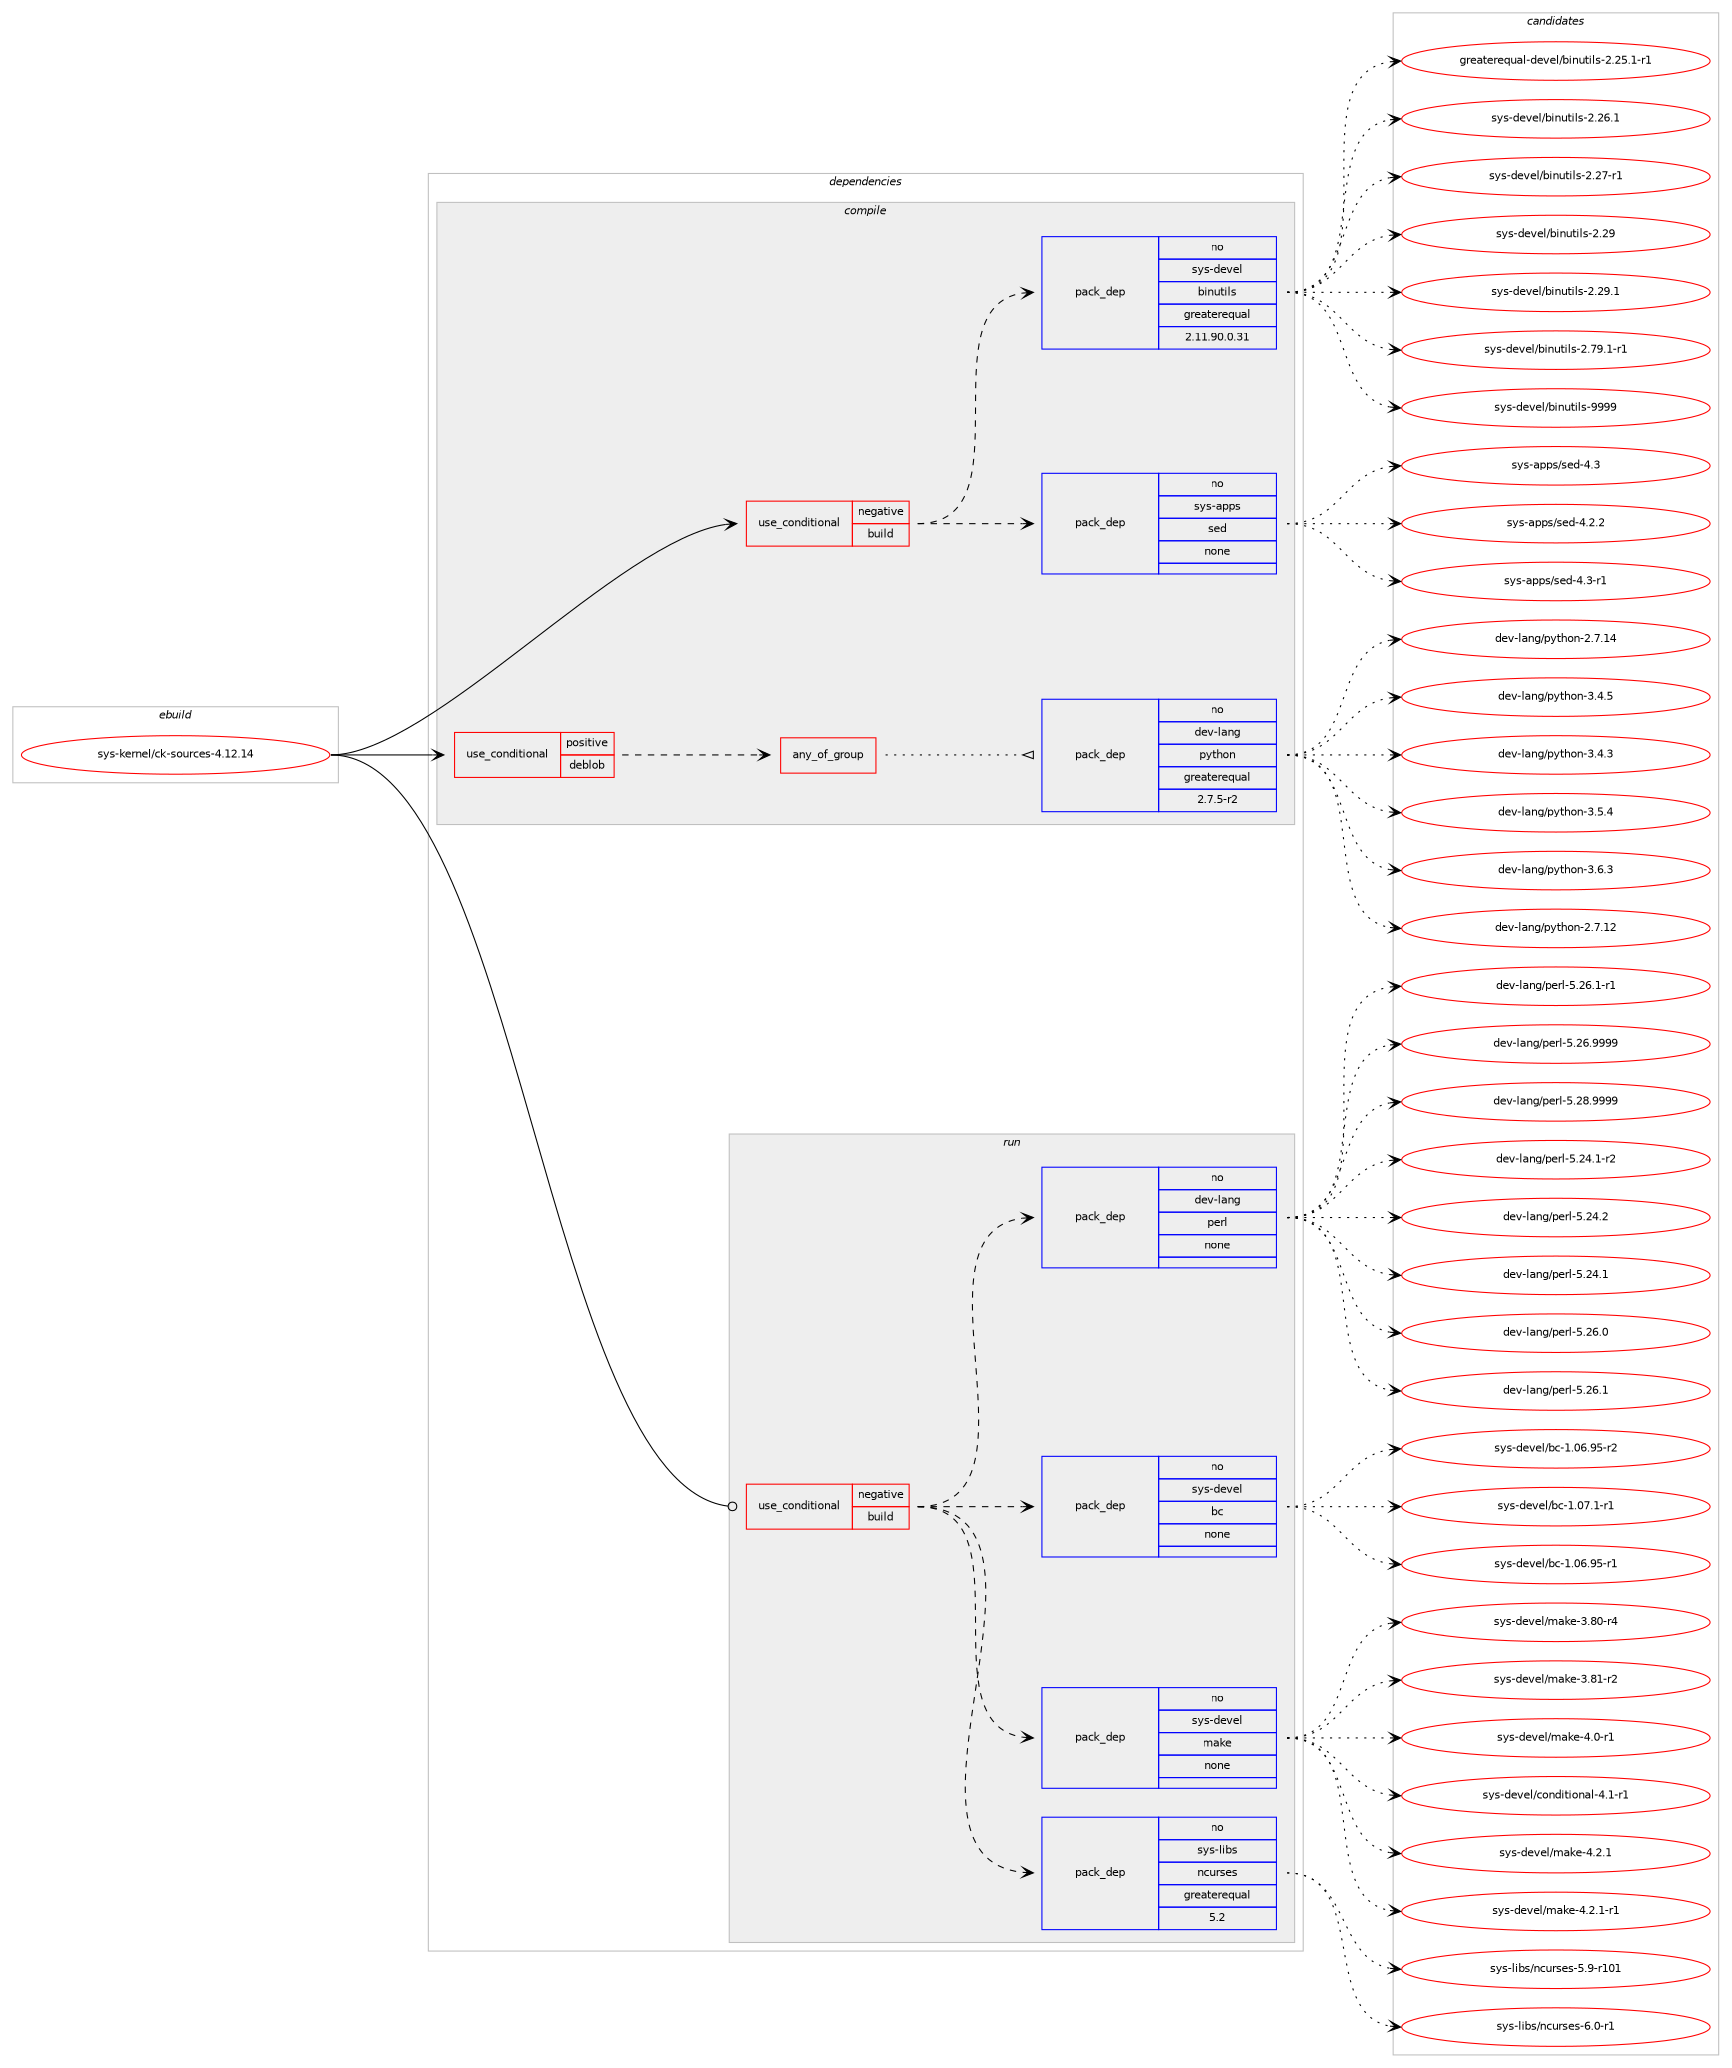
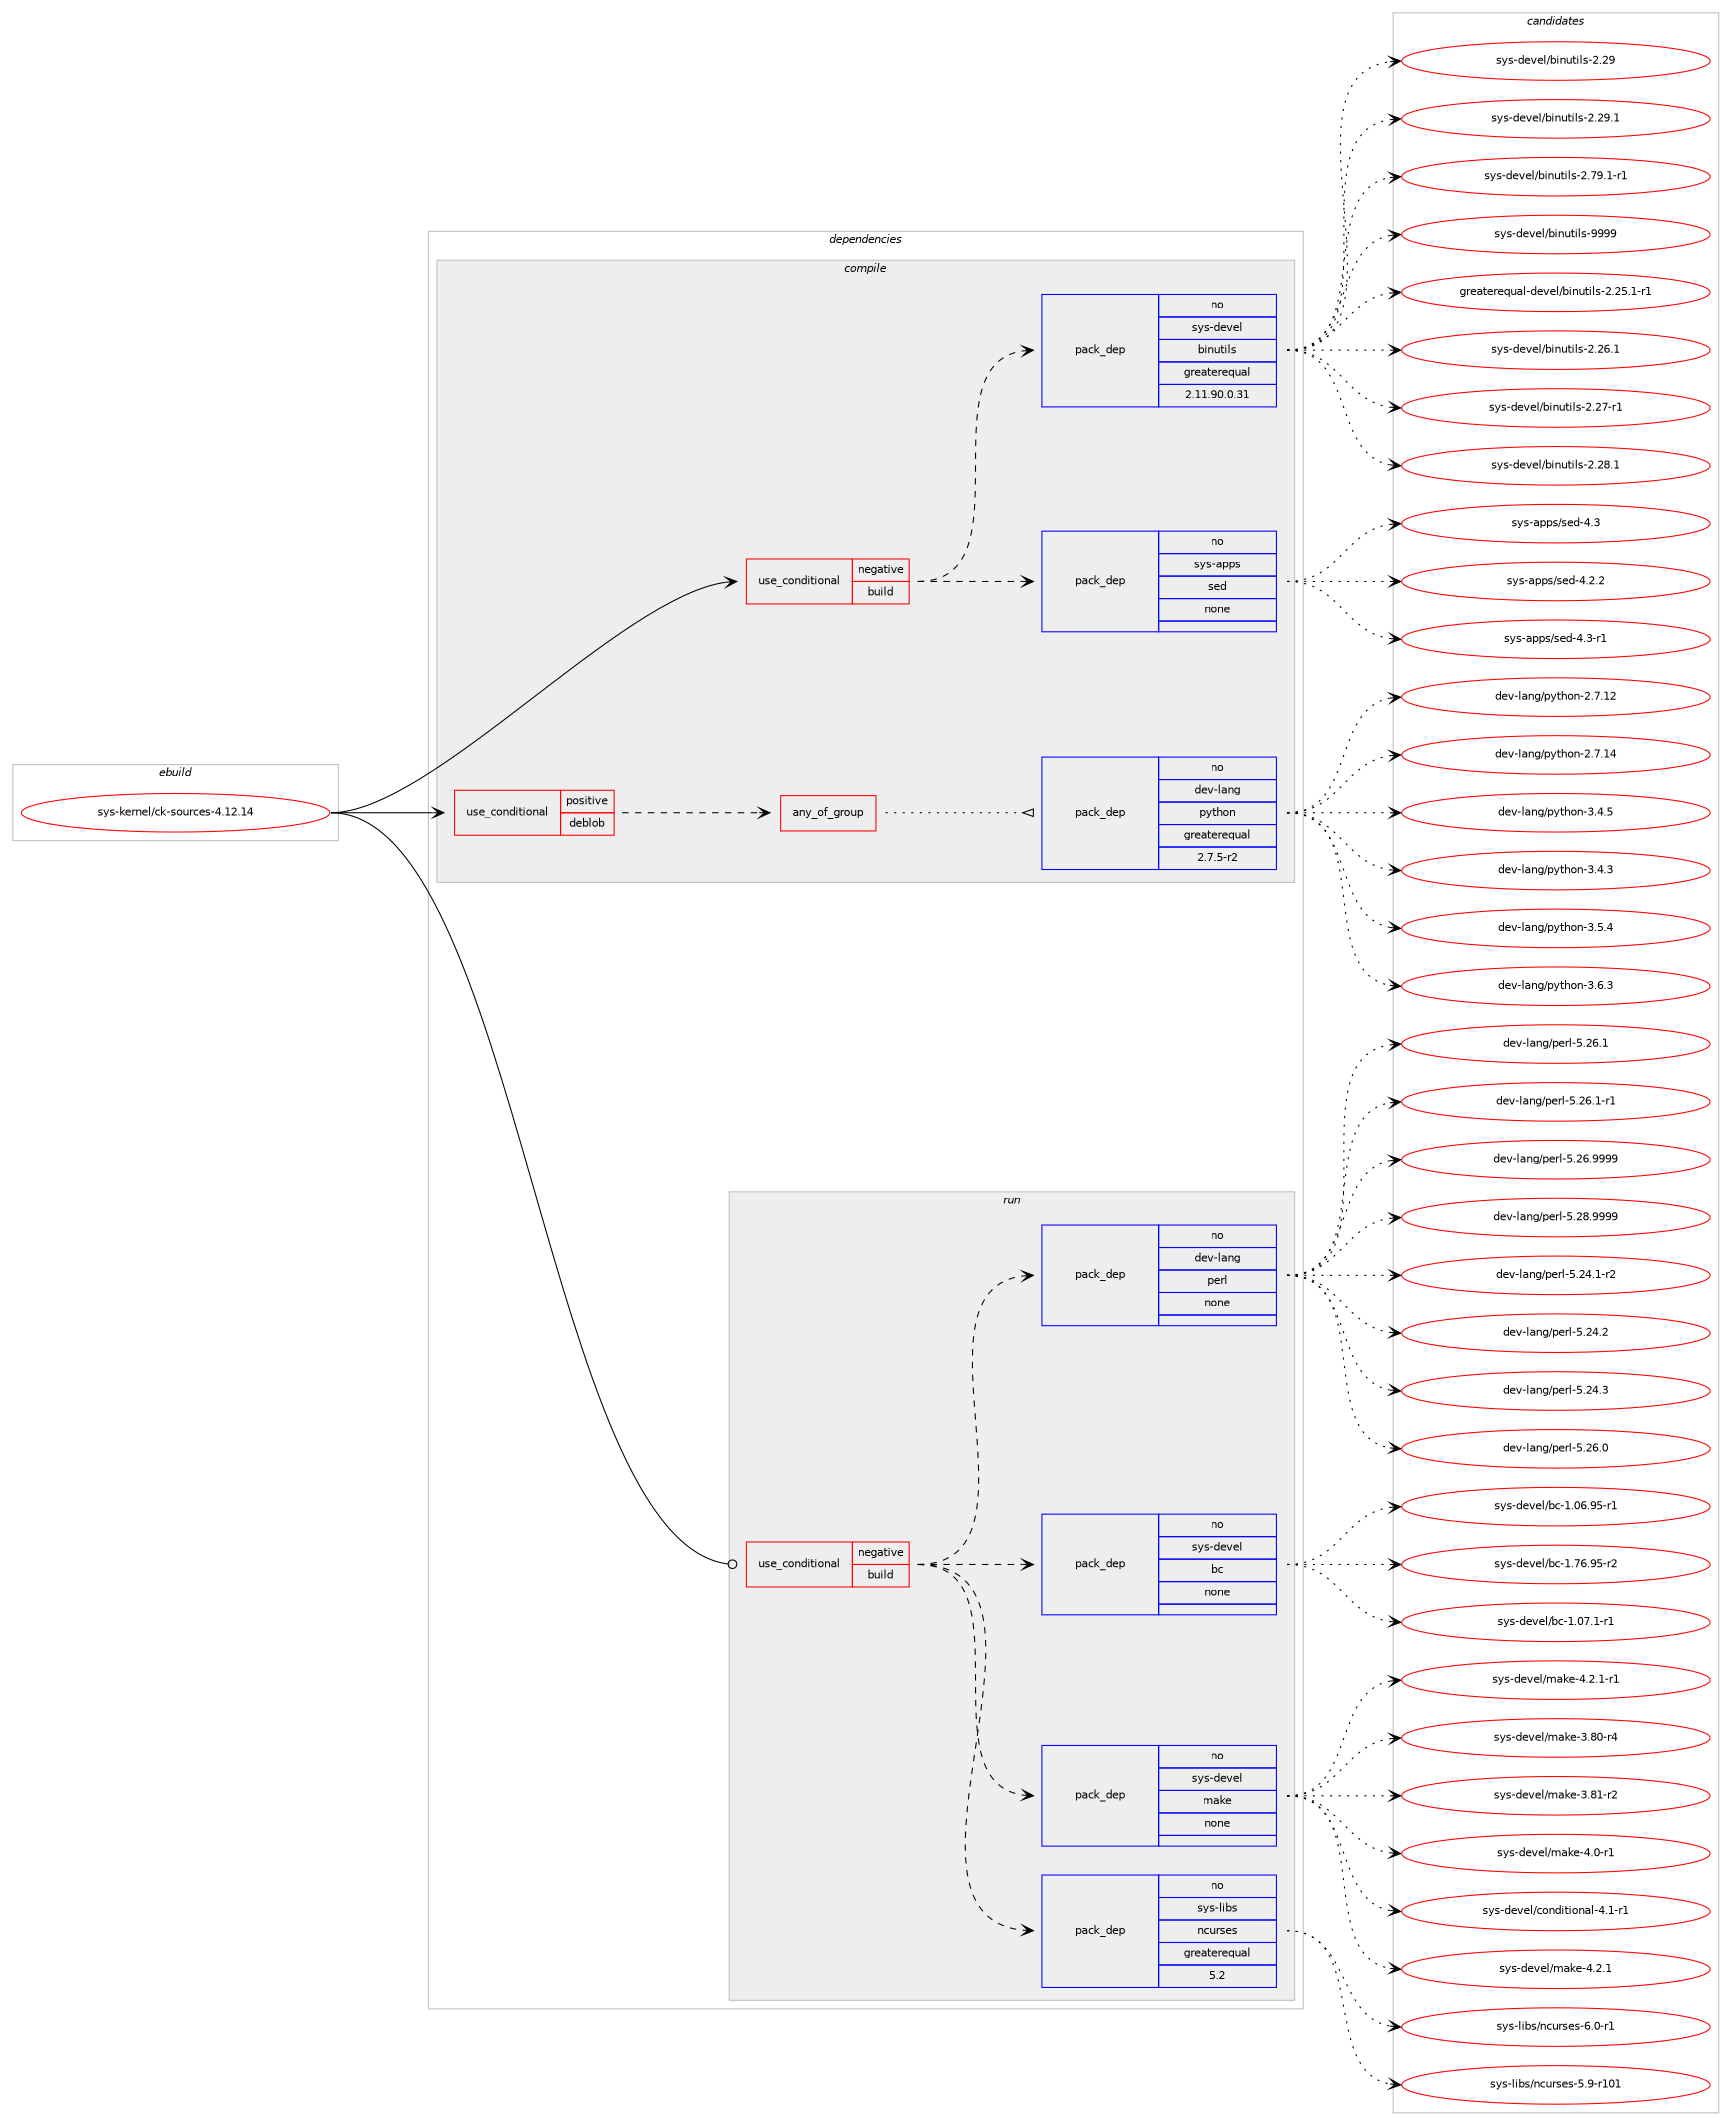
node "sys-devel/binutils-2.28.1": added
node "dev-lang/perl-5.24.1": label "dev-lang/perl-5.24.1" -> "dev-lang/perl-5.24.3"
node "sys-devel/bc-1.06.95-r2": label "sys-devel/bc-1.06.95-r2" -> "sys-devel/bc-1.76.95-r2"
